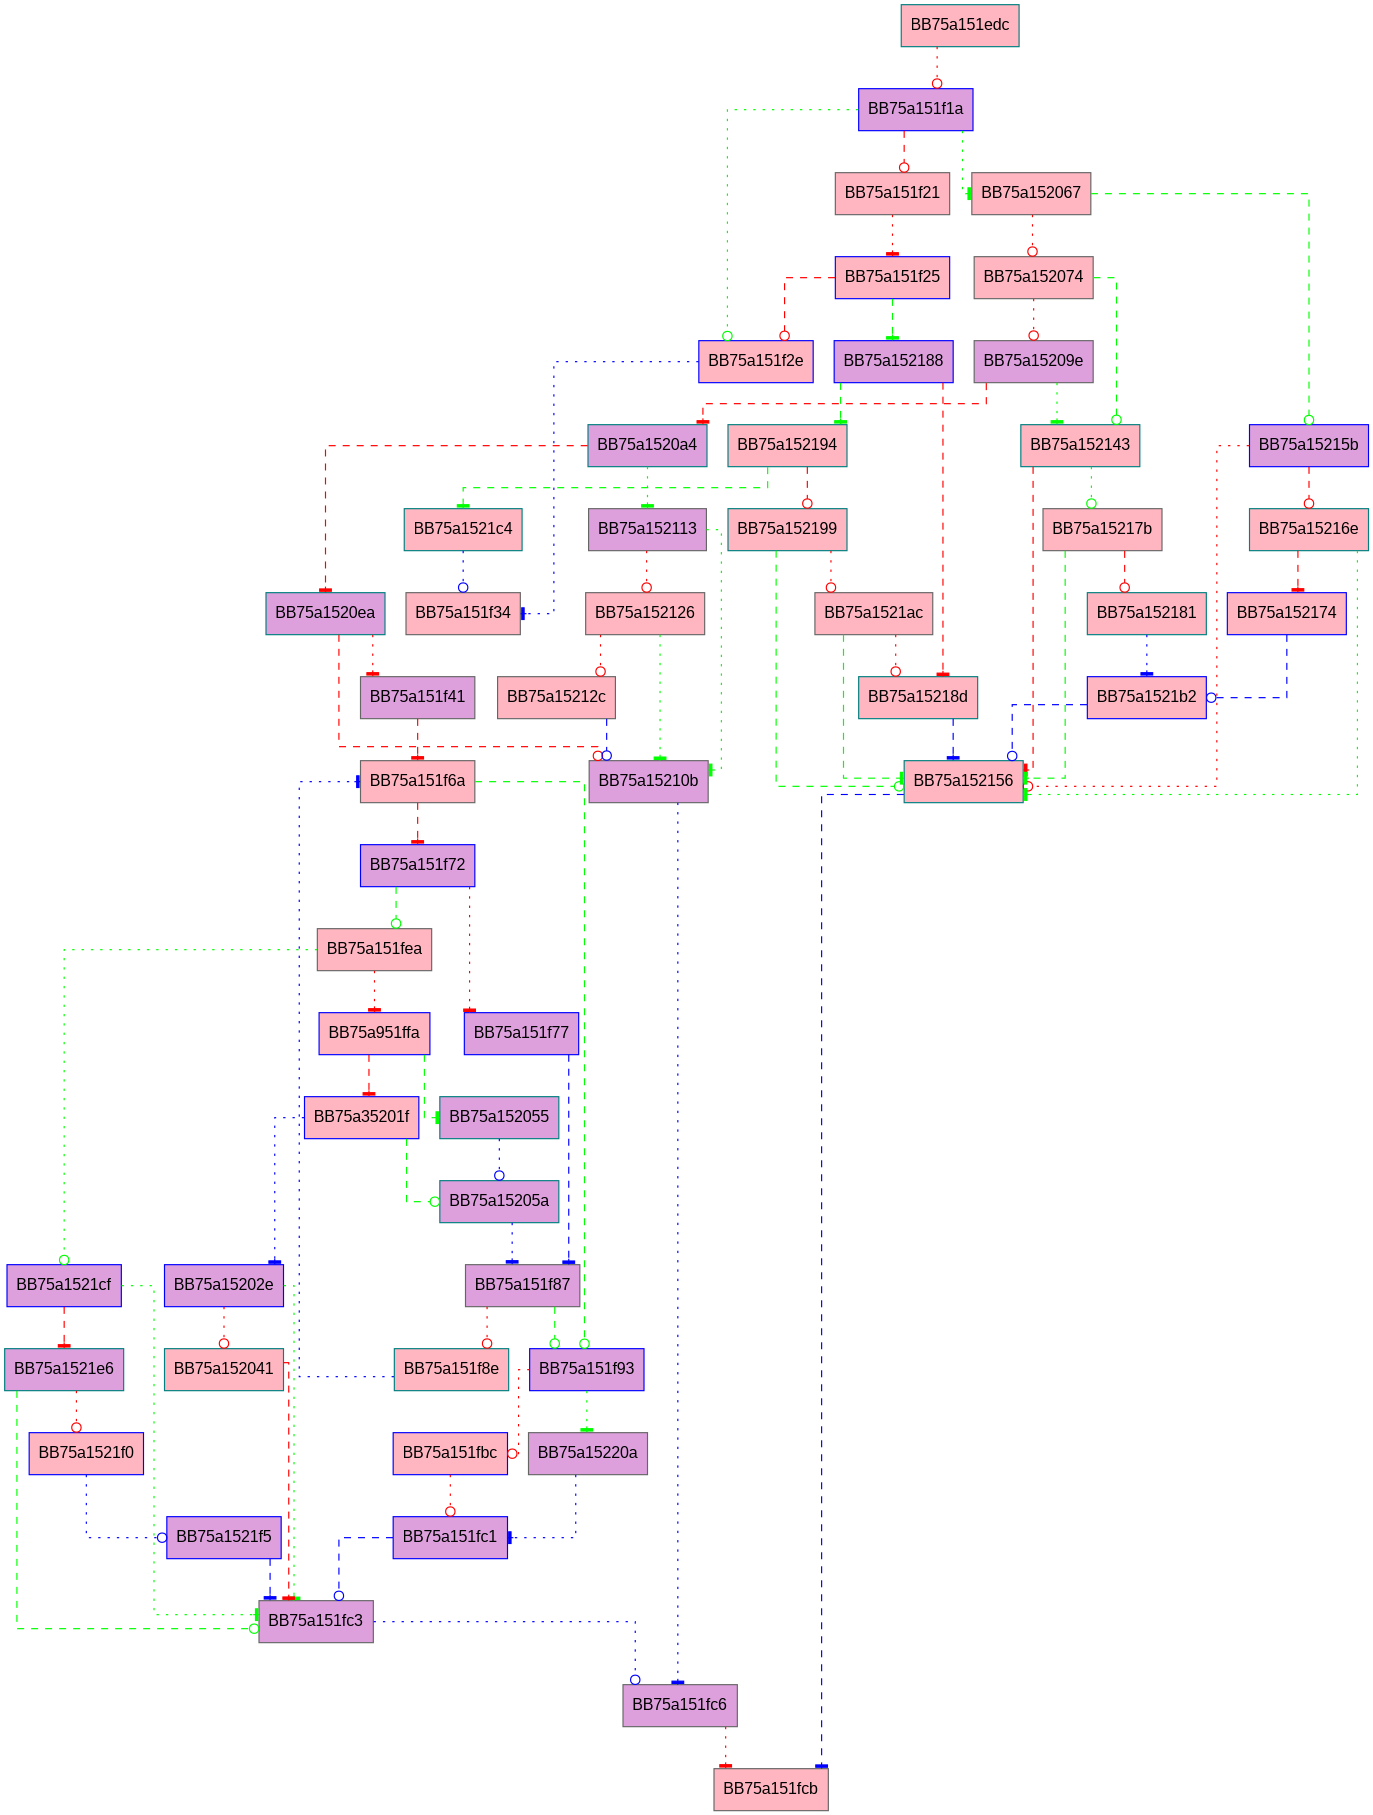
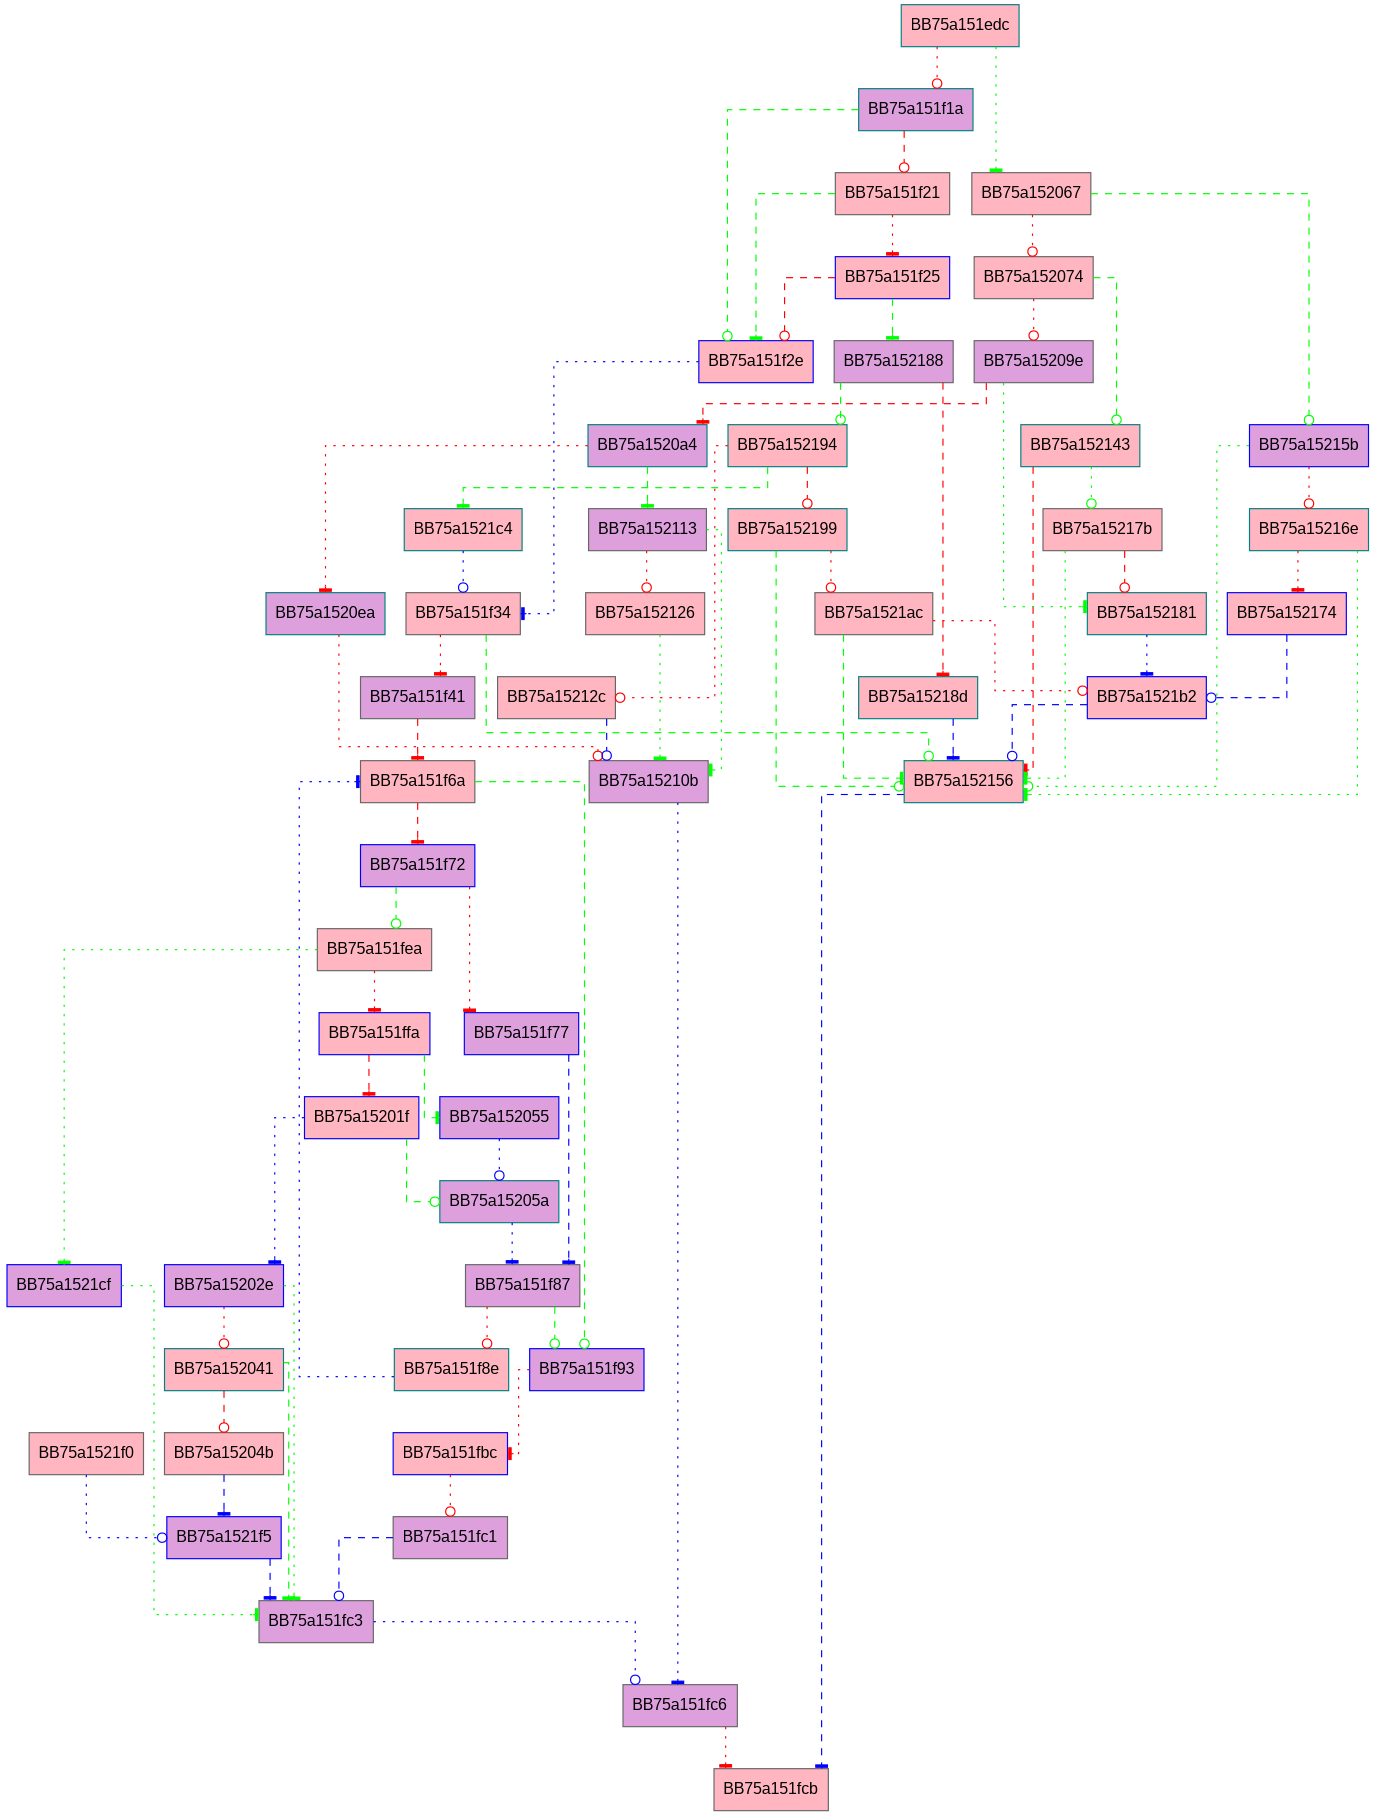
node "BB75a151f1a": color blue -> teal
edge "BB75a151f1a" -> "BB75a151f2e": style dotted -> dashed
edge "BB75a151f1a" -> "BB75a152067": now "BB75a151edc" -> "BB75a152067"
edge "BB75a151f21" -> "BB75a151f2e": added
node "BB75a152188": color blue -> gray40
edge "BB75a152188" -> "BB75a152194": arrowhead tee -> odot
edge "BB75a15209e" -> "BB75a152143": now "BB75a15209e" -> "BB75a152181"
edge "BB75a1520a4" -> "BB75a1520ea": style dashed -> dotted
edge "BB75a1520a4" -> "BB75a152113": style dotted -> dashed
edge "BB75a15215b" -> "BB75a15216e": style dashed -> dotted
edge "BB75a15216e" -> "BB75a152174": style dashed -> dotted
edge "BB75a152126" -> "BB75a15212c": now "BB75a152194" -> "BB75a15212c"
edge "BB75a1521ac" -> "BB75a15218d": now "BB75a1521ac" -> "BB75a1521b2"
edge "BB75a1520ea" -> "BB75a151f41": now "BB75a151f34" -> "BB75a151f41"
edge "BB75a15215b" -> "BB75a152156": color red -> green
edge "BB75a15217b" -> "BB75a152156": style dashed -> dotted
edge "BB75a151f34" -> "BB75a152156": added
edge "BB75a1520ea" -> "BB75a15210b": style dashed -> dotted
edge "BB75a151fea" -> "BB75a1521cf": arrowhead odot -> tee
node "BB75a951ffa": label "BB75a951ffa" -> "BB75a151ffa"
node "BB75a35201f": label "BB75a35201f" -> "BB75a15201f"
node "BB75a152055": color teal -> blue
node "BB75a1521e6": removed
edge "BB75a151f93" -> "BB75a151fbc": arrowhead odot -> tee
node "BB75a1521f0": color blue -> gray40
node "BB75a15204b": added
node "BB75a15220a": removed
edge "BB75a152041" -> "BB75a151fc3": color red -> green
node "BB75a151fc1": color blue -> gray40
